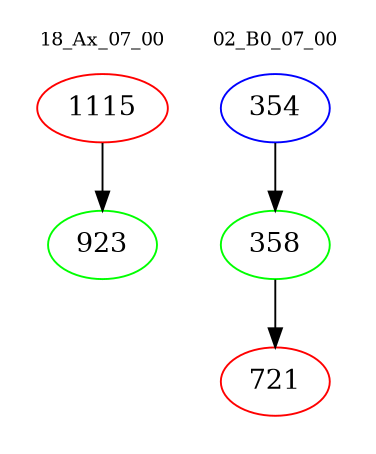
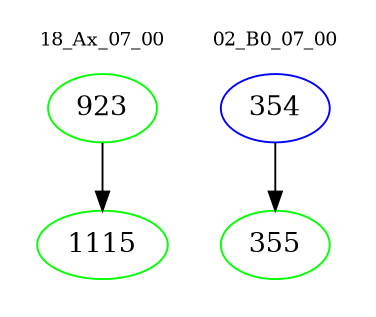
node "1115": color red -> green
edge "1115" -> "923": reversed
node "358": label "358" -> "355"
node "721": removed
